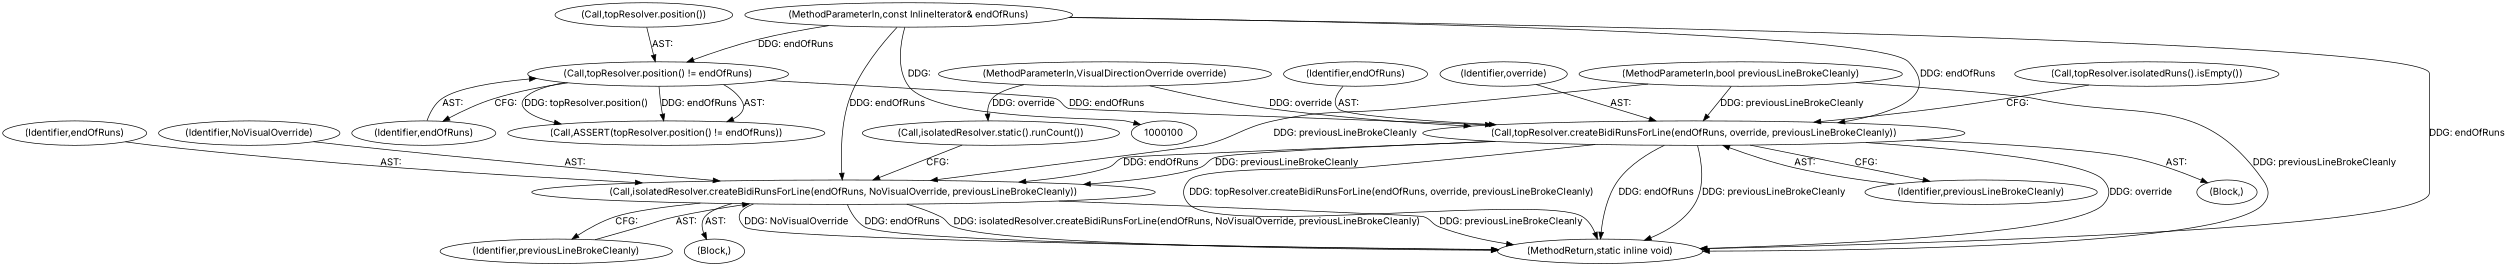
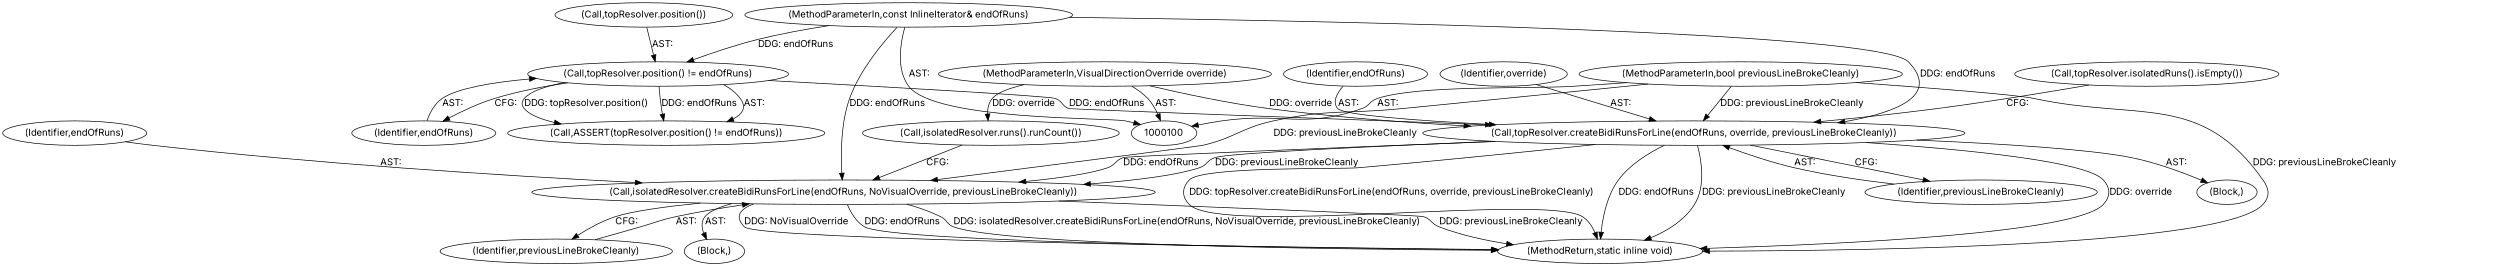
edge "(MethodParameterIn,const InlineIterator& endOfRuns)" -> "(MethodReturn,static inline void)": removed, label "DDG: endOfRuns"
edge "(MethodParameterIn,const InlineIterator& endOfRuns)" -> "1000100": label "DDG: " -> "AST: "
edge "(MethodParameterIn,bool previousLineBrokeCleanly)" -> "1000100": added, label "AST:"
edge "(MethodParameterIn,VisualDirectionOverride override)" -> "1000100": added, label "AST:"
node "(Identifier,NoVisualOverride)": removed
node "(Call,isolatedResolver.static().runCount())": label "(Call,isolatedResolver.static().runCount())" -> "(Call,isolatedResolver.runs().runCount())"
